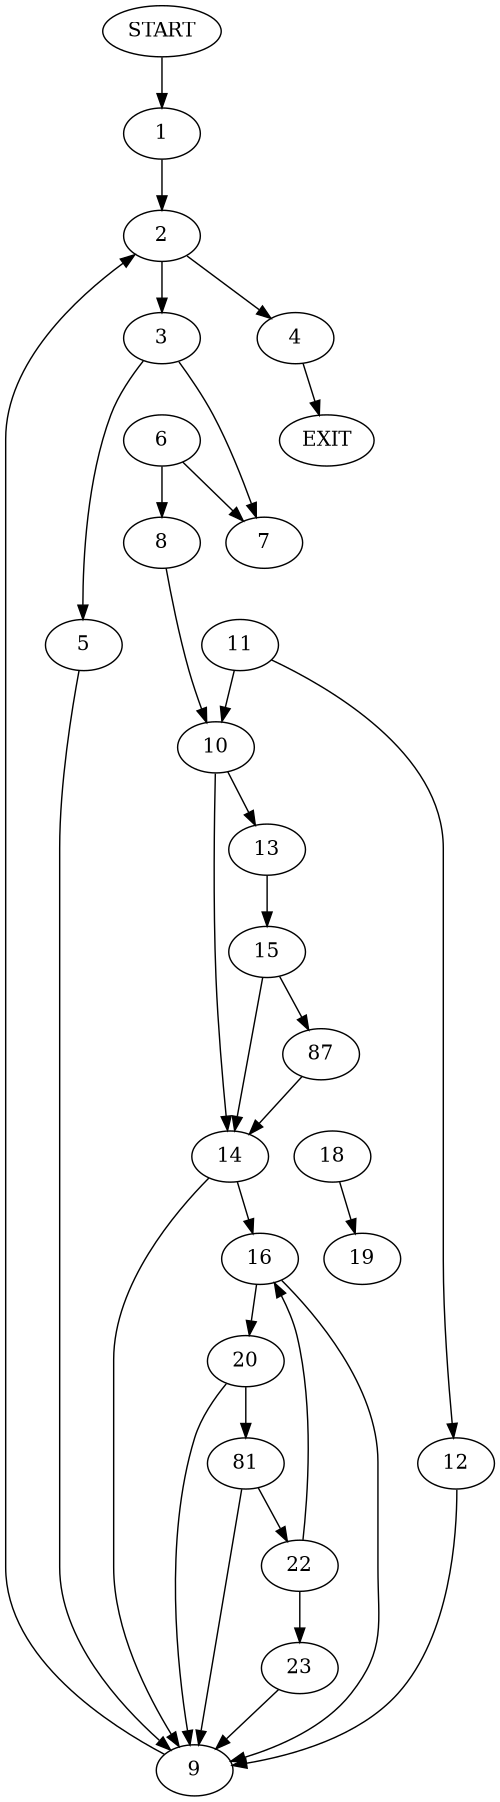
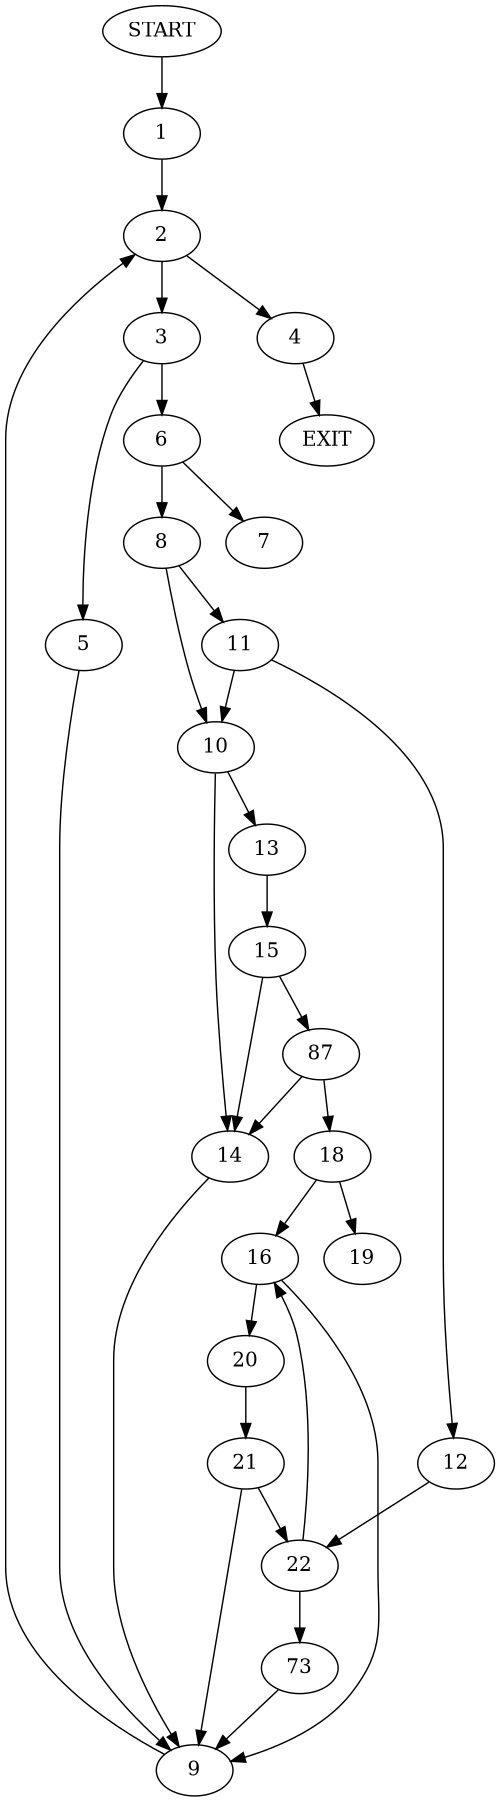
edge "3" -> "7": now "3" -> "6"
edge "8" -> "11": added
edge "87" -> "18": added
edge "14" -> "16": now "18" -> "16"
node "81": label "81" -> "21"
edge "20" -> "9": removed
node "23": label "23" -> "73"
edge "12" -> "9": now "12" -> "22"
